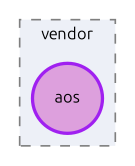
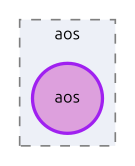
cluster "vendor": label "vendor" -> "aos"
